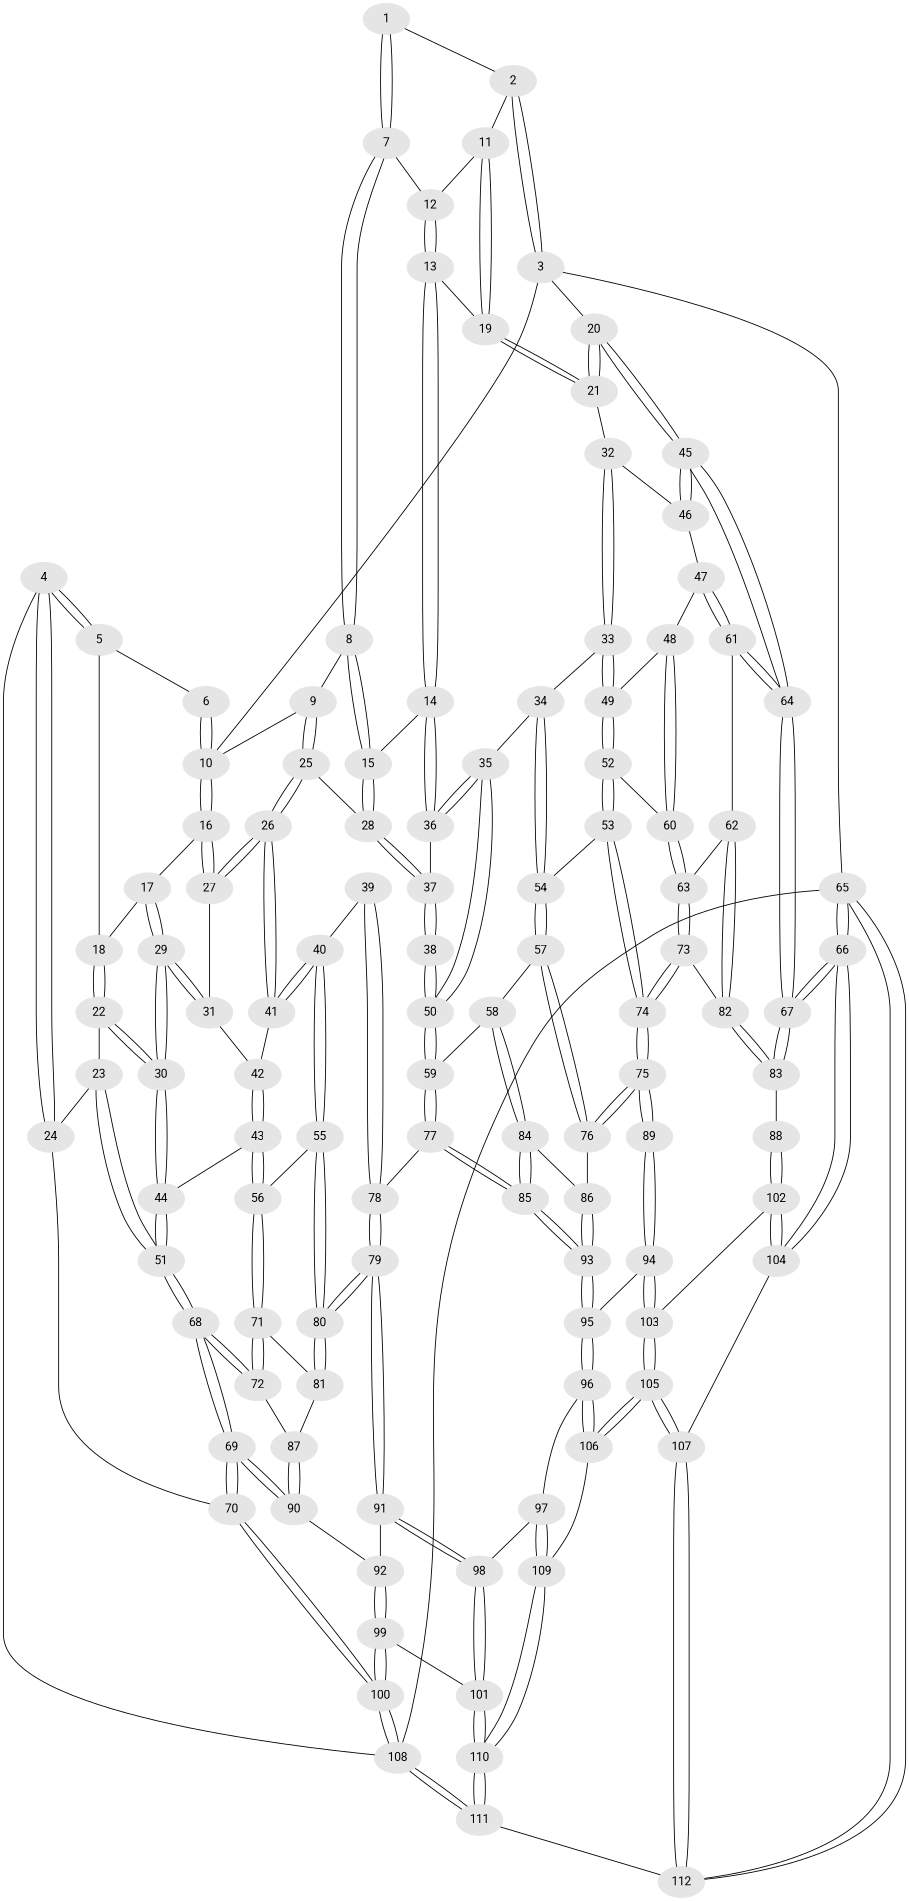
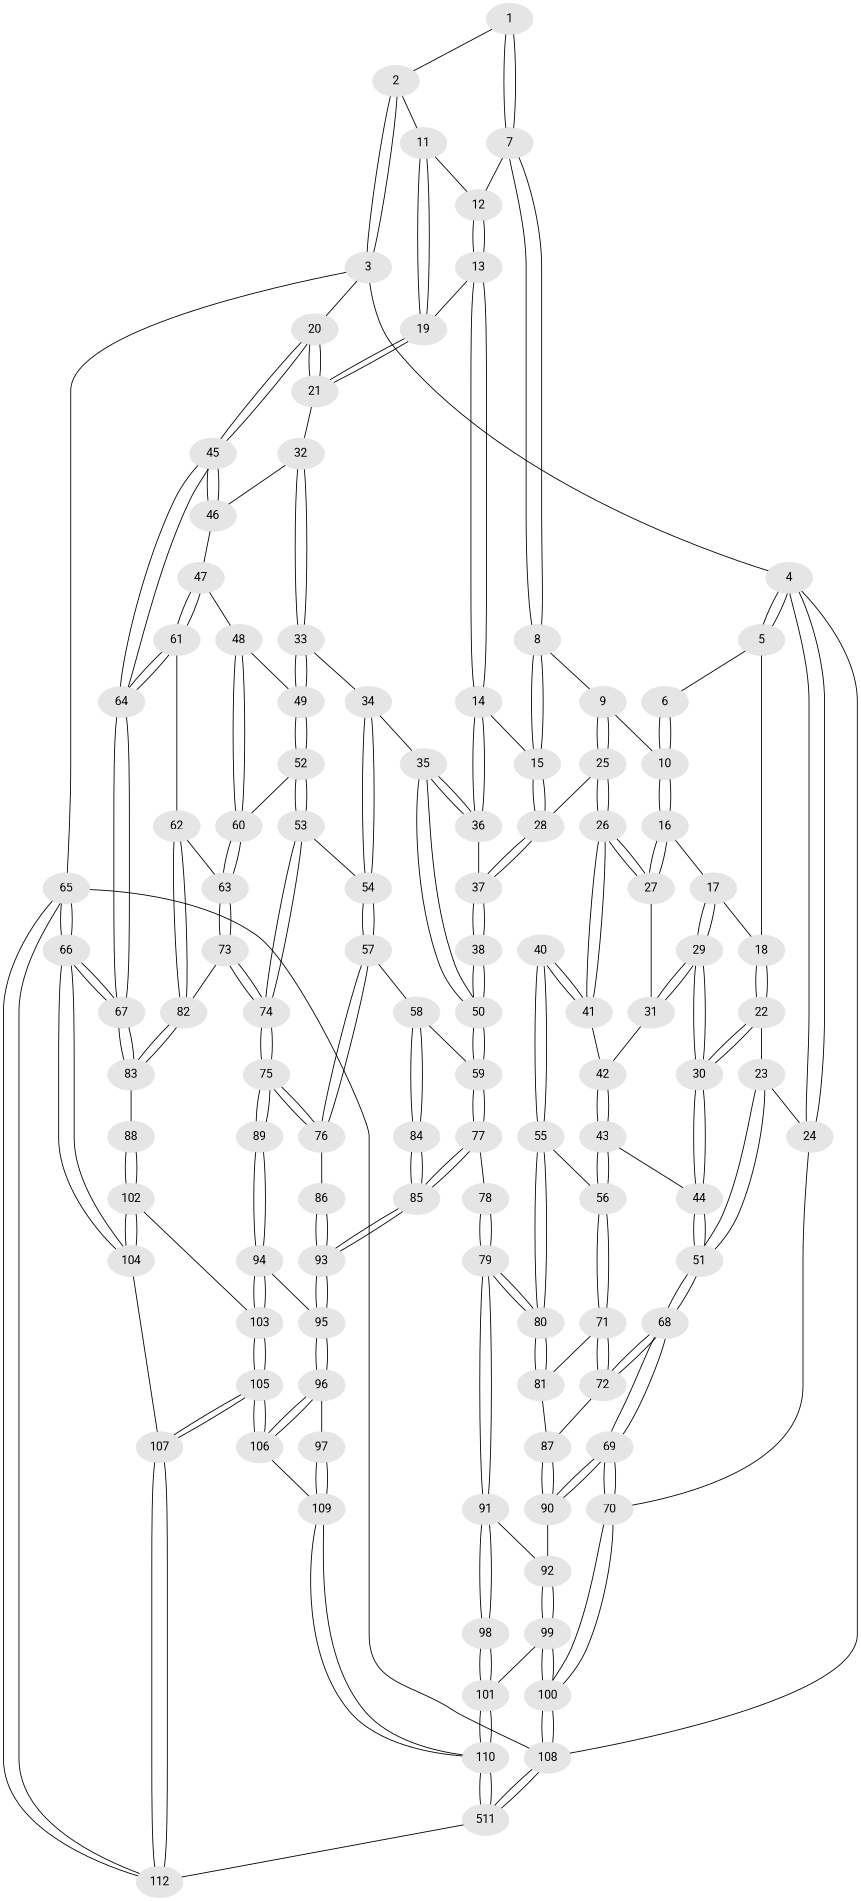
edge "3" -- "10": now "3" -- "4"
node "39": removed
edge "84" -- "86": removed
edge "97" -- "98": removed
node "111": label "111" -> "511"
